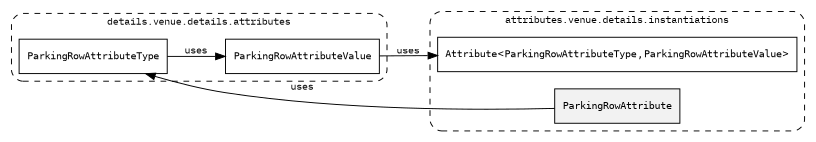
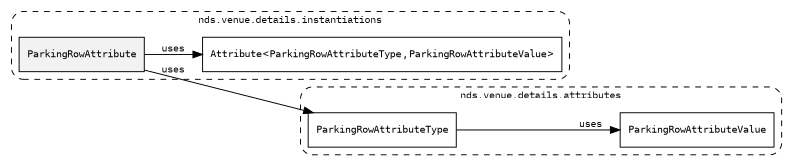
cluster "attributes.venue.details.instantiations": label "attributes.venue.details.instantiations" -> "nds.venue.details.instantiations"
cluster "details.venue.details.attributes": label "details.venue.details.attributes" -> "nds.venue.details.attributes"
edge "ParkingRowAttributeValue" -> "Attribute": now "ParkingRowAttribute" -> "Attribute"
